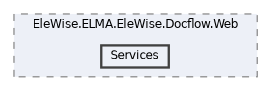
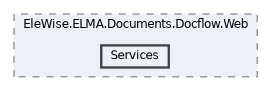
cluster "EleWise.ELMA.EleWise.Docflow.Web": label "EleWise.ELMA.EleWise.Docflow.Web" -> "EleWise.ELMA.Documents.Docflow.Web"
